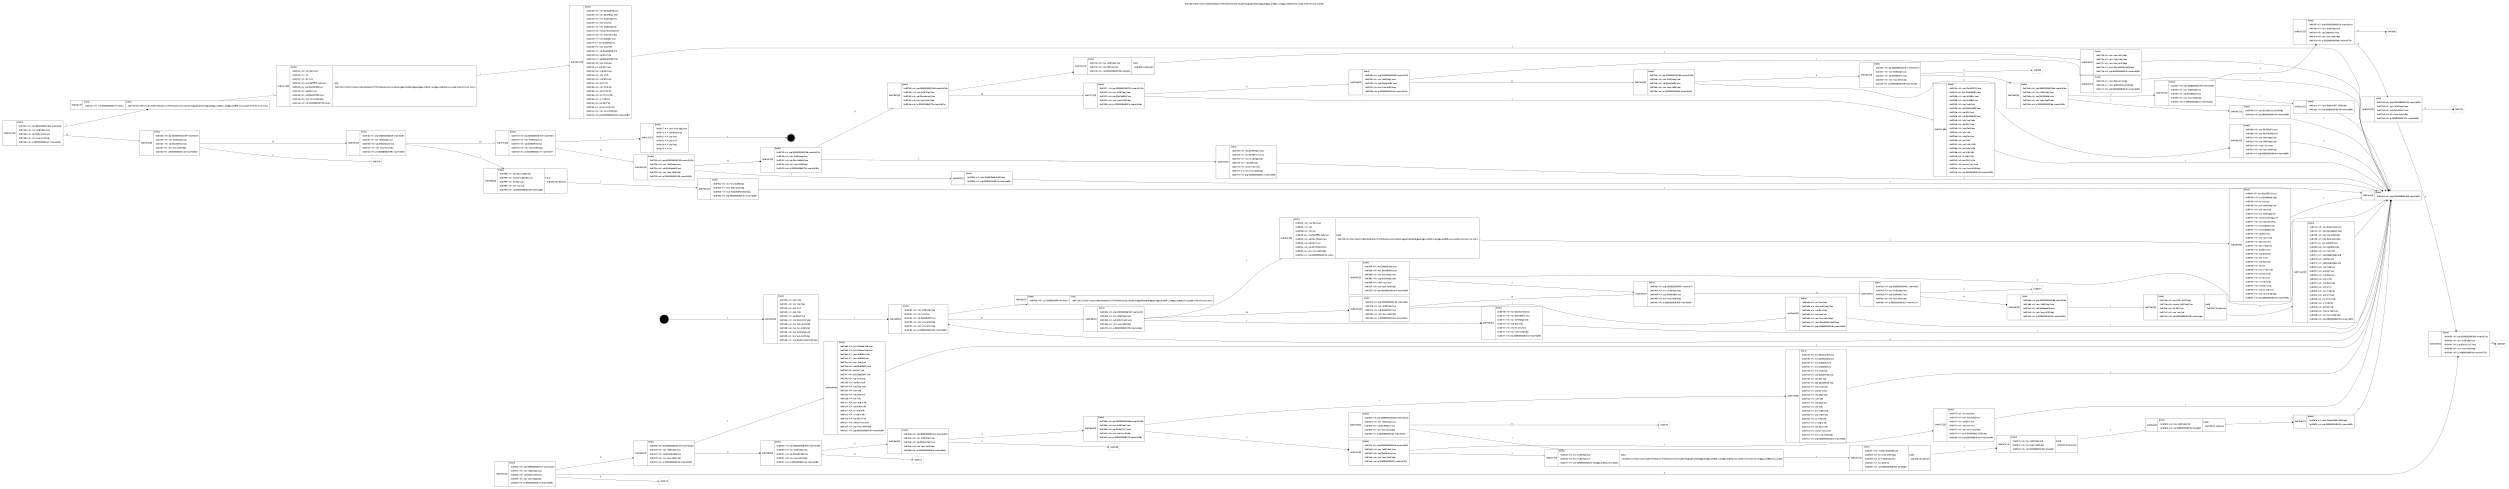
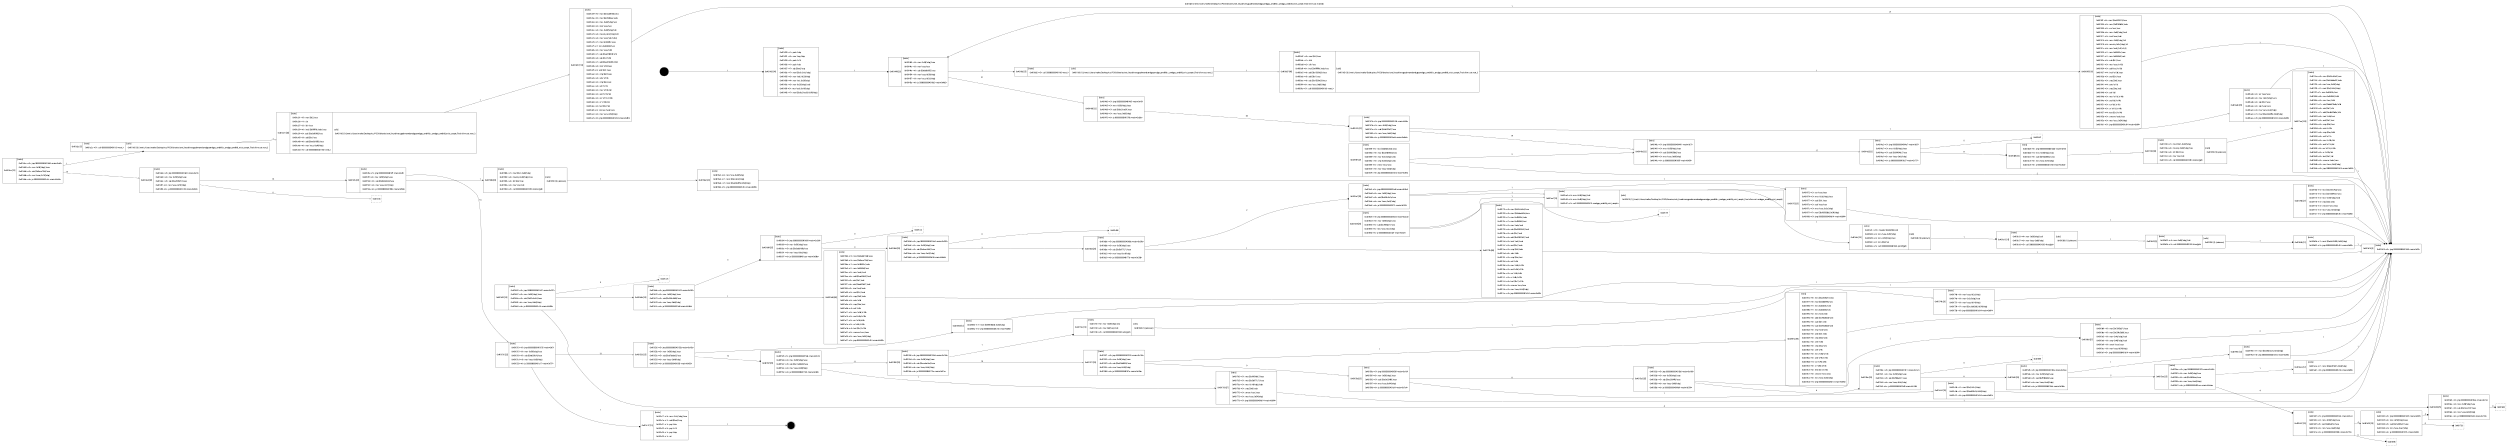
edge "0x401460 [22]" -> "0x4018d7 [40]": now "0x4018d2 [5]" -> "0x4018d7 [40]"
edge "0x401460 [22]" -> "0x40170b [27]": removed, label "1"
